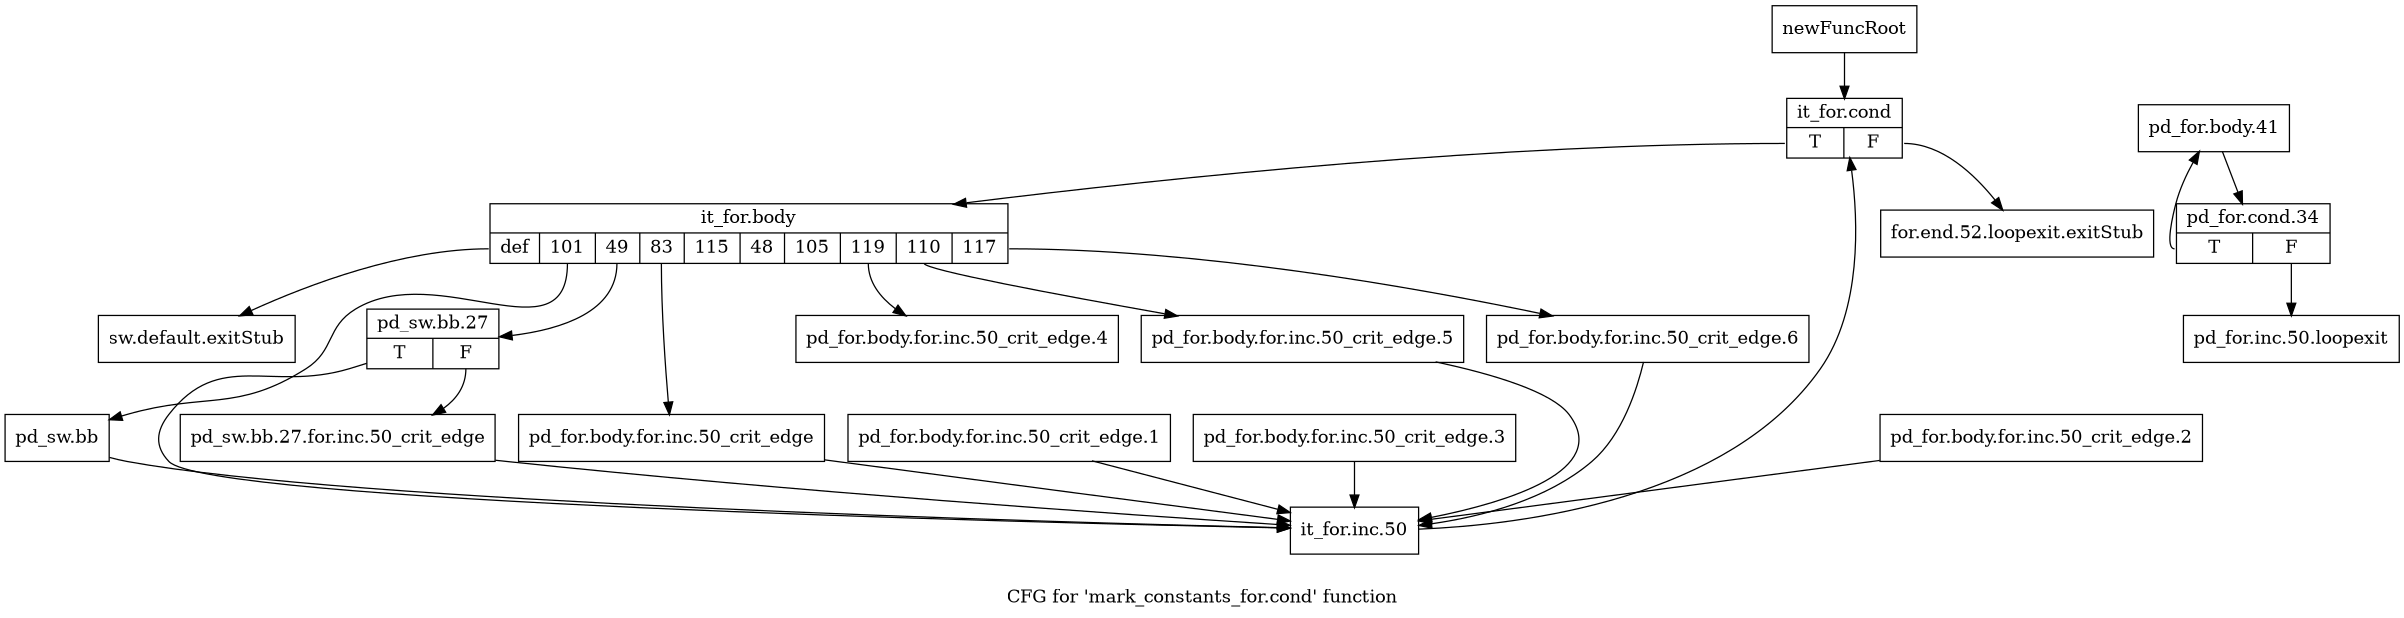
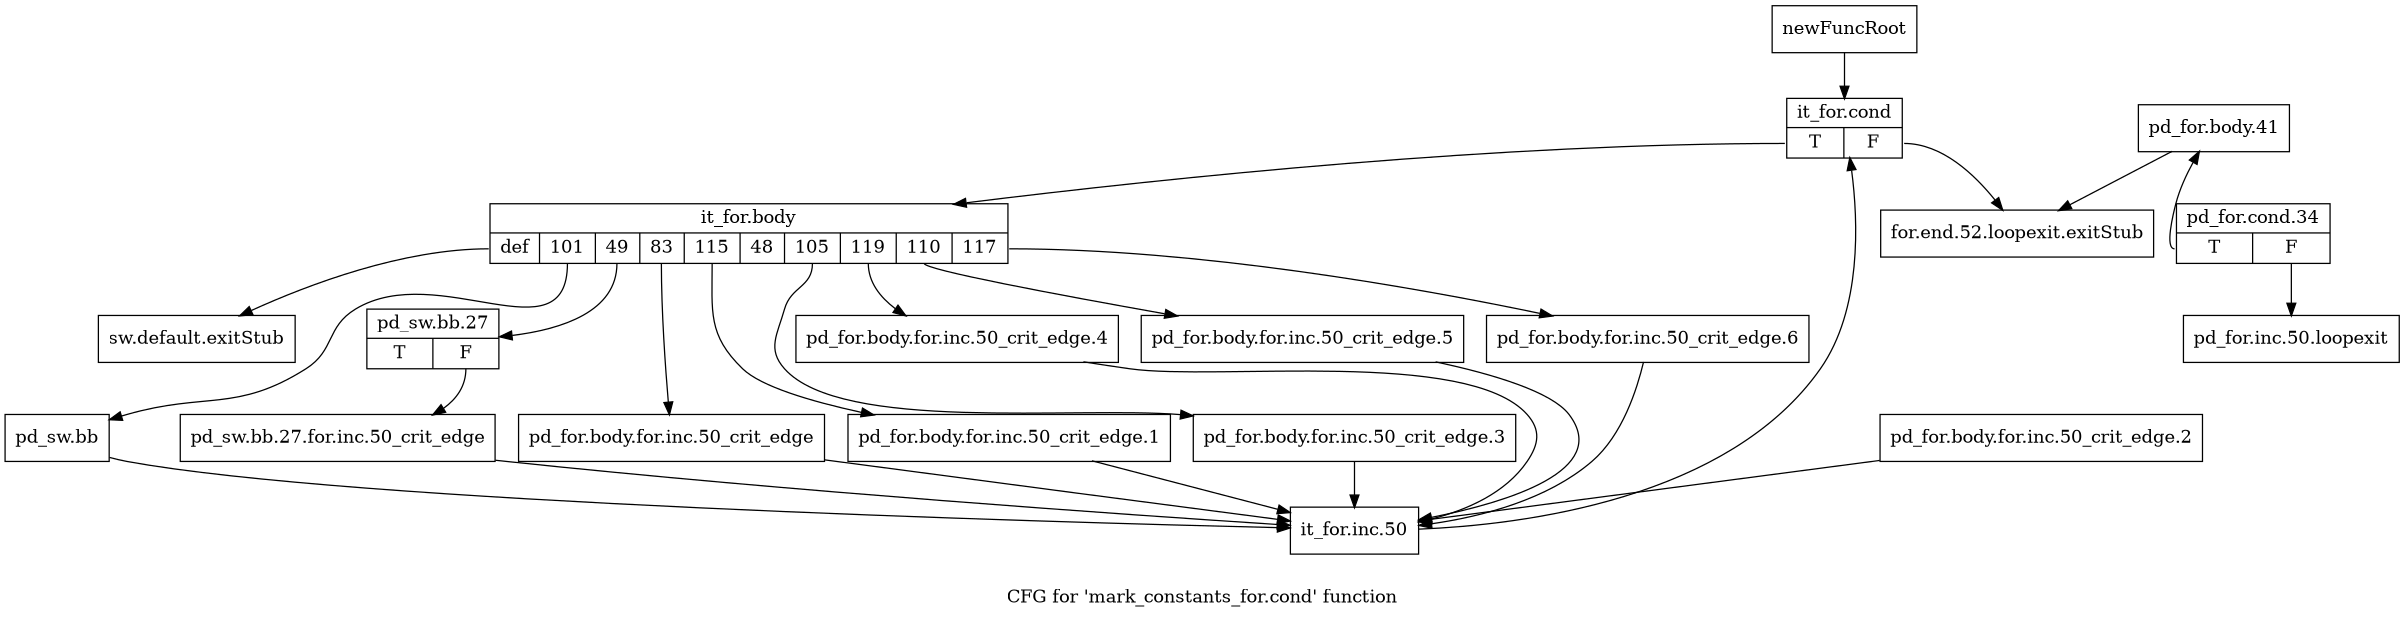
edge "pd_for.body.41" -> "pd_for.cond.34": now "pd_for.body.41" -> "for.end.52.loopexit.exitStub"
edge "it_for.body" -> "pd_for.body.for.inc.50_crit_edge.1": added
edge "it_for.body" -> "pd_for.body.for.inc.50_crit_edge.3": added
edge "pd_sw.bb.27" -> "it_for.inc.50": now "pd_for.body.for.inc.50_crit_edge.4" -> "it_for.inc.50"
